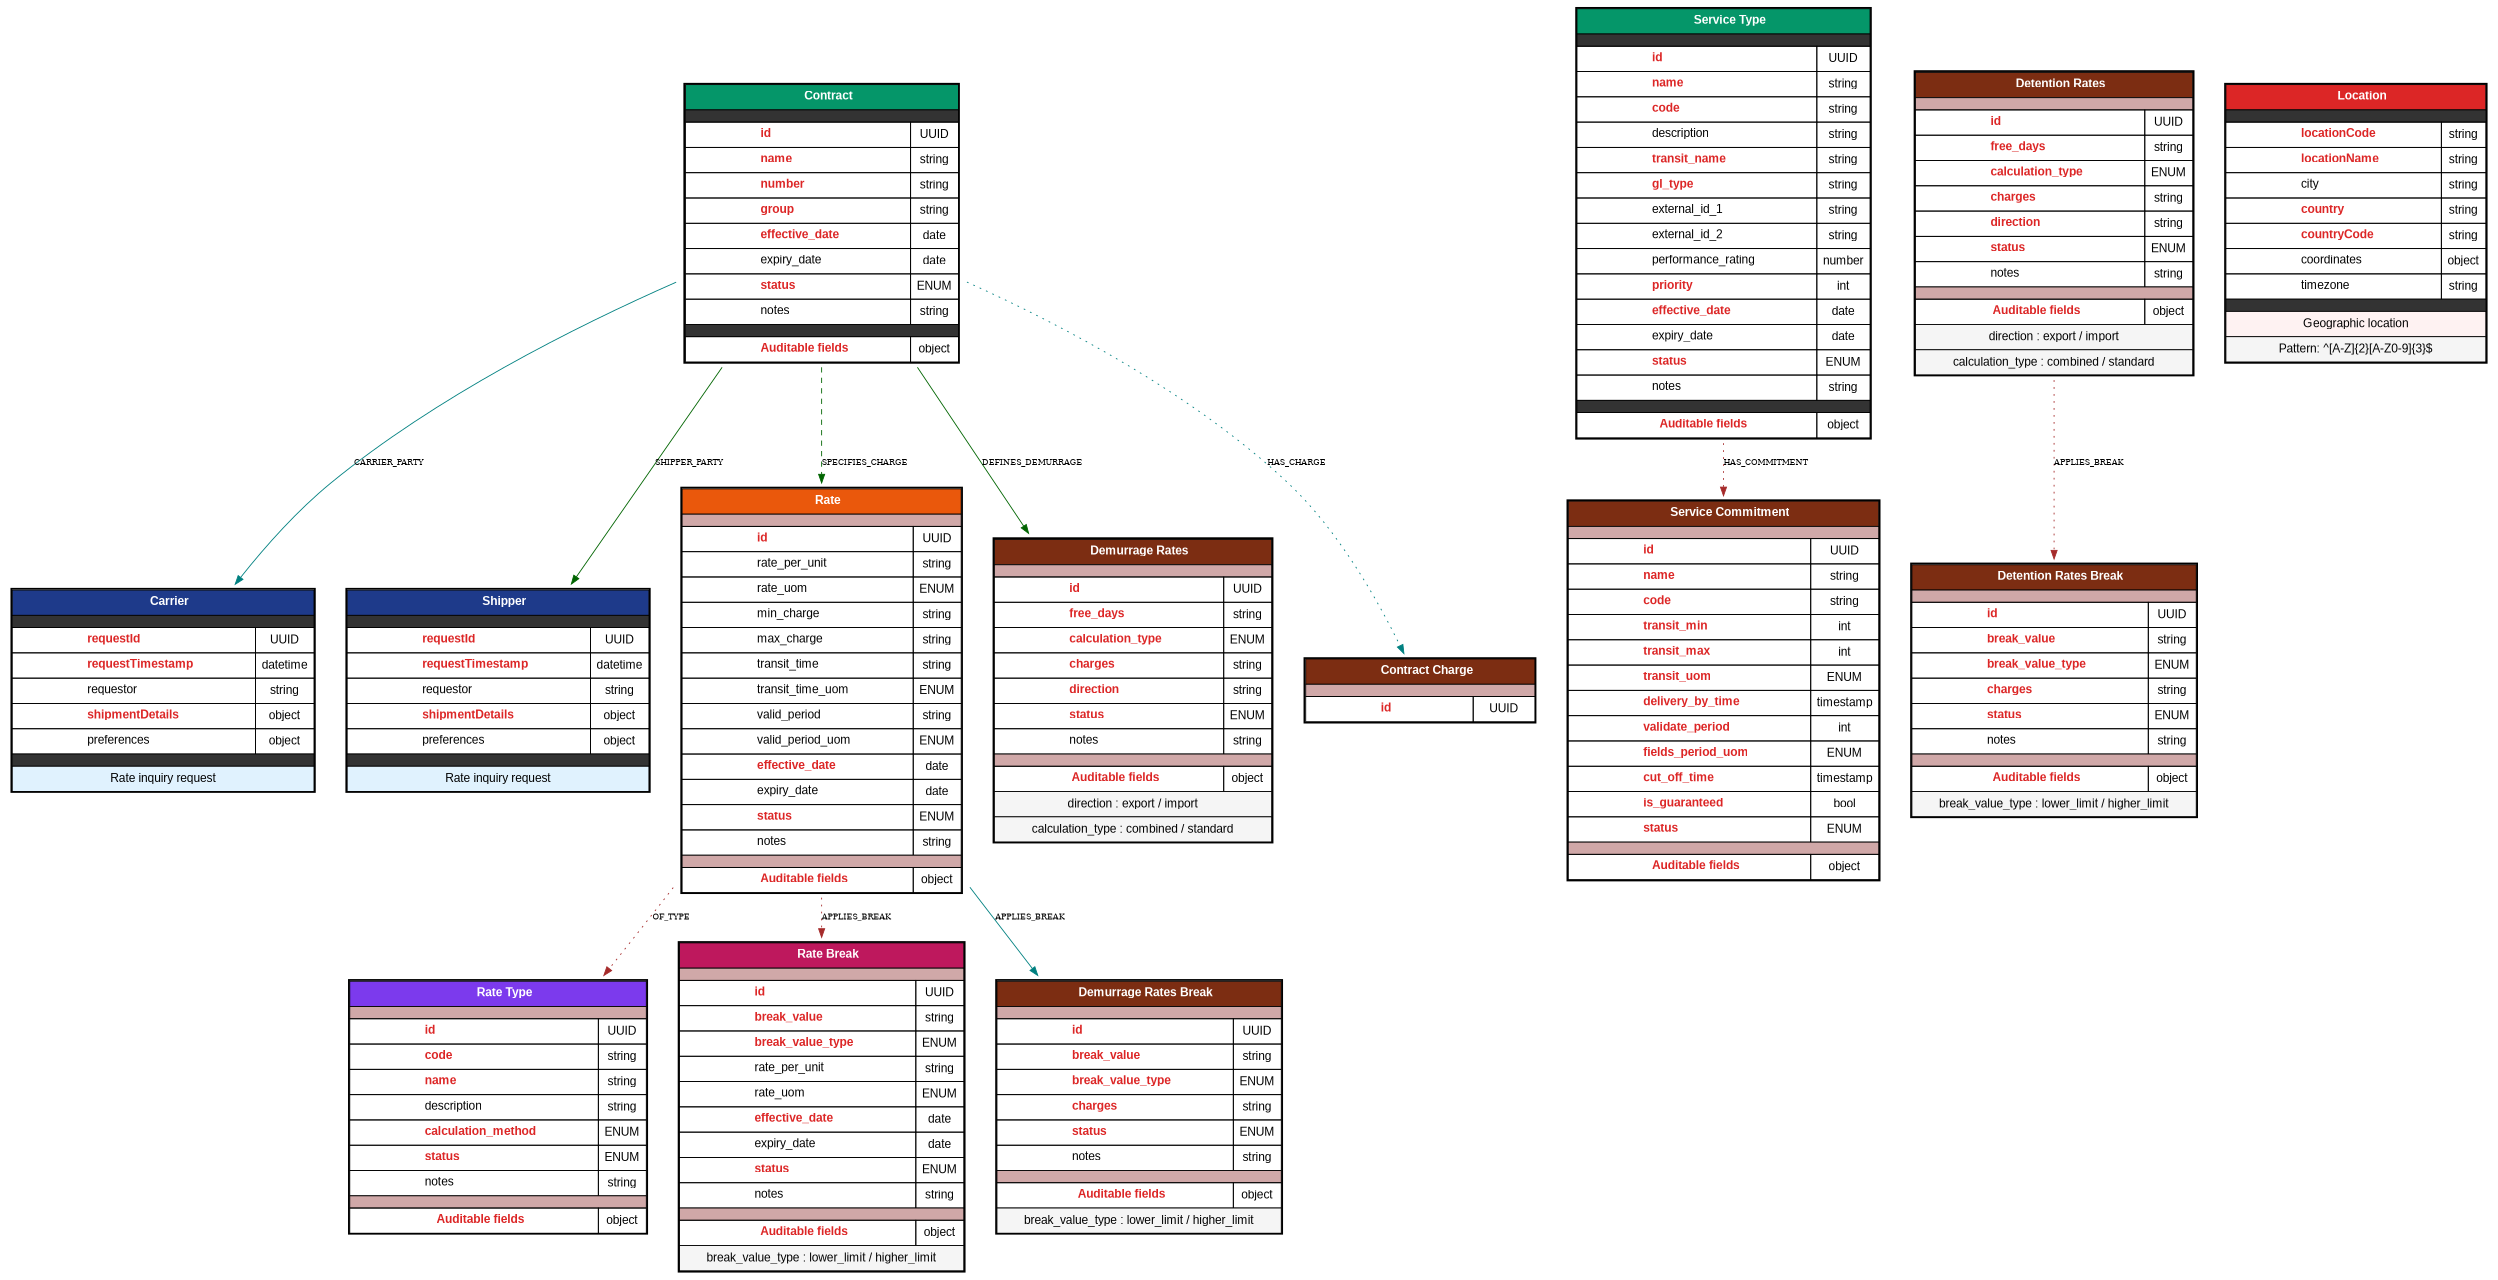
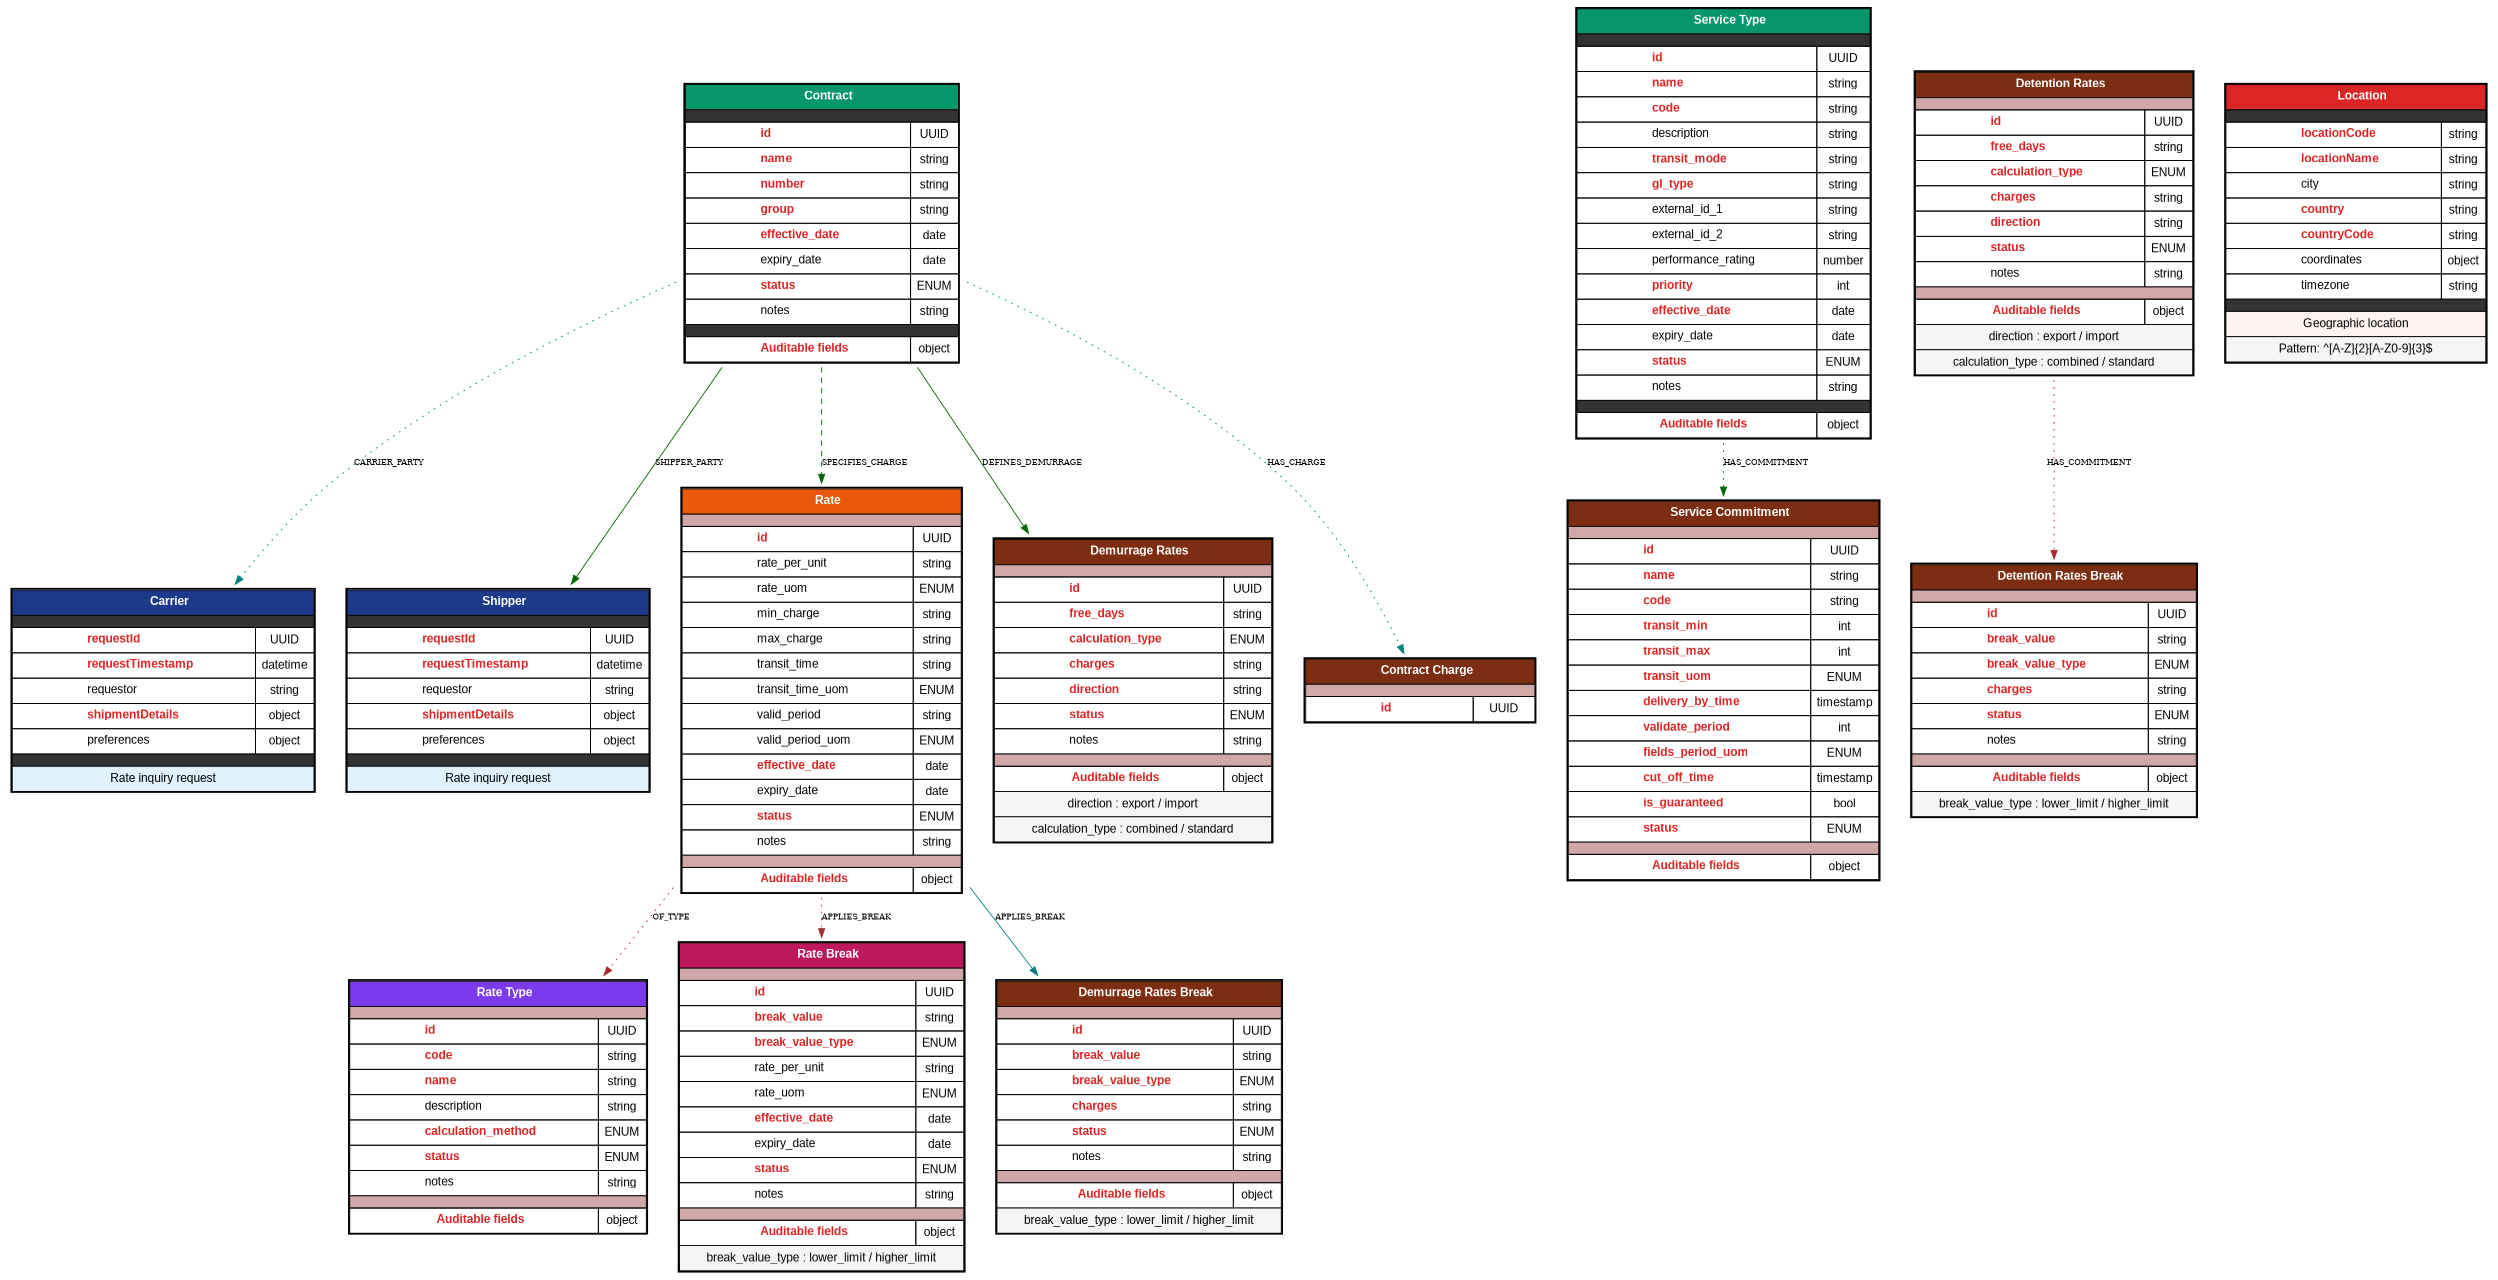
node "Service Type": text "transit_name" -> "transit_mode"
edge "Contract" -> "Carrier": style solid -> dotted
edge "Detention Rates" -> "Detention Rates Break": label "APPLIES_BREAK" -> "HAS_COMMITMENT"
edge "Service Type" -> "Service Commitment": color brown -> darkgreen
